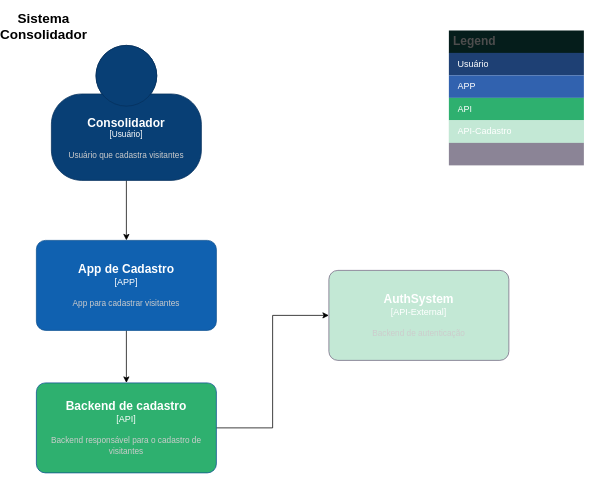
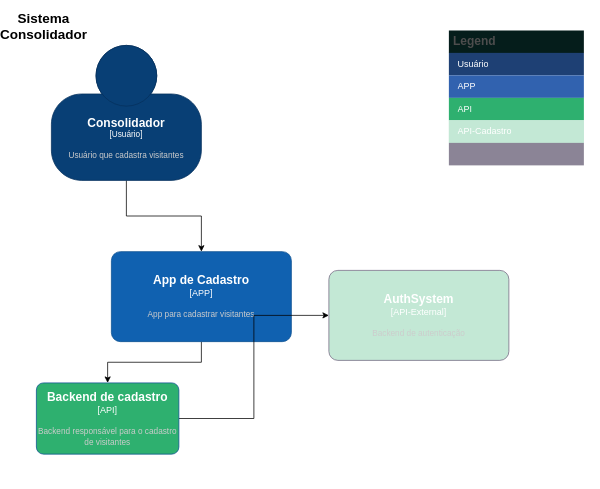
node "App de Cadastro [APP] App para cadastrar visitantes": moved (126, 285) -> (201, 297)
node "Backend de cadastro [API] Backend responsável para o cadastro de visitantes": size 180x90 -> 143x71
